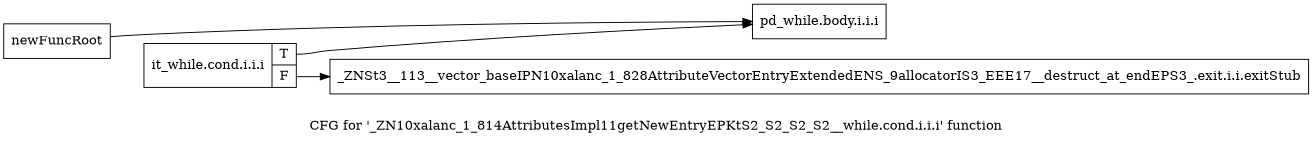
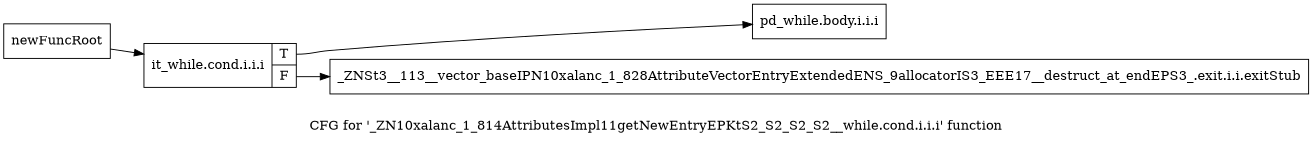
edge "newFuncRoot" -> "pd_while.body.i.i.i": now "newFuncRoot" -> "it_while.cond.i.i.i"
